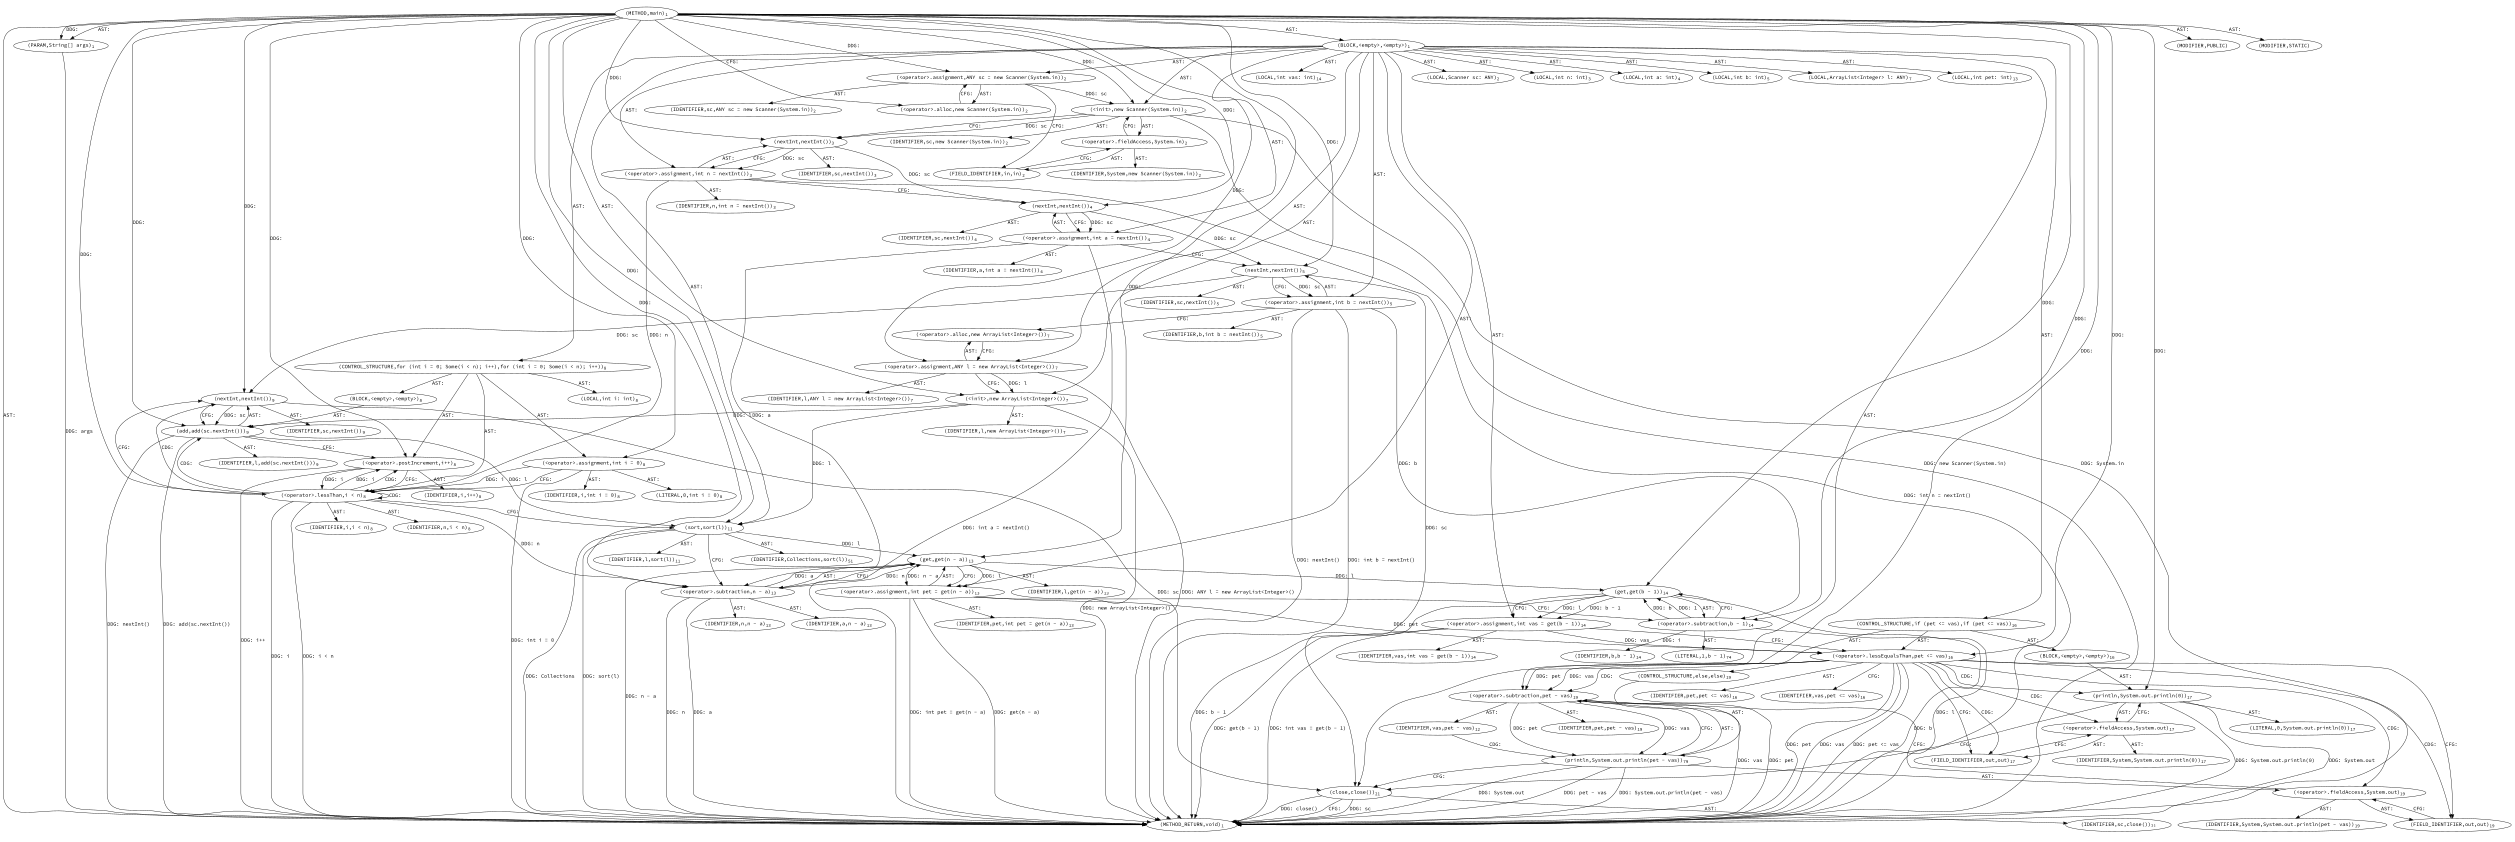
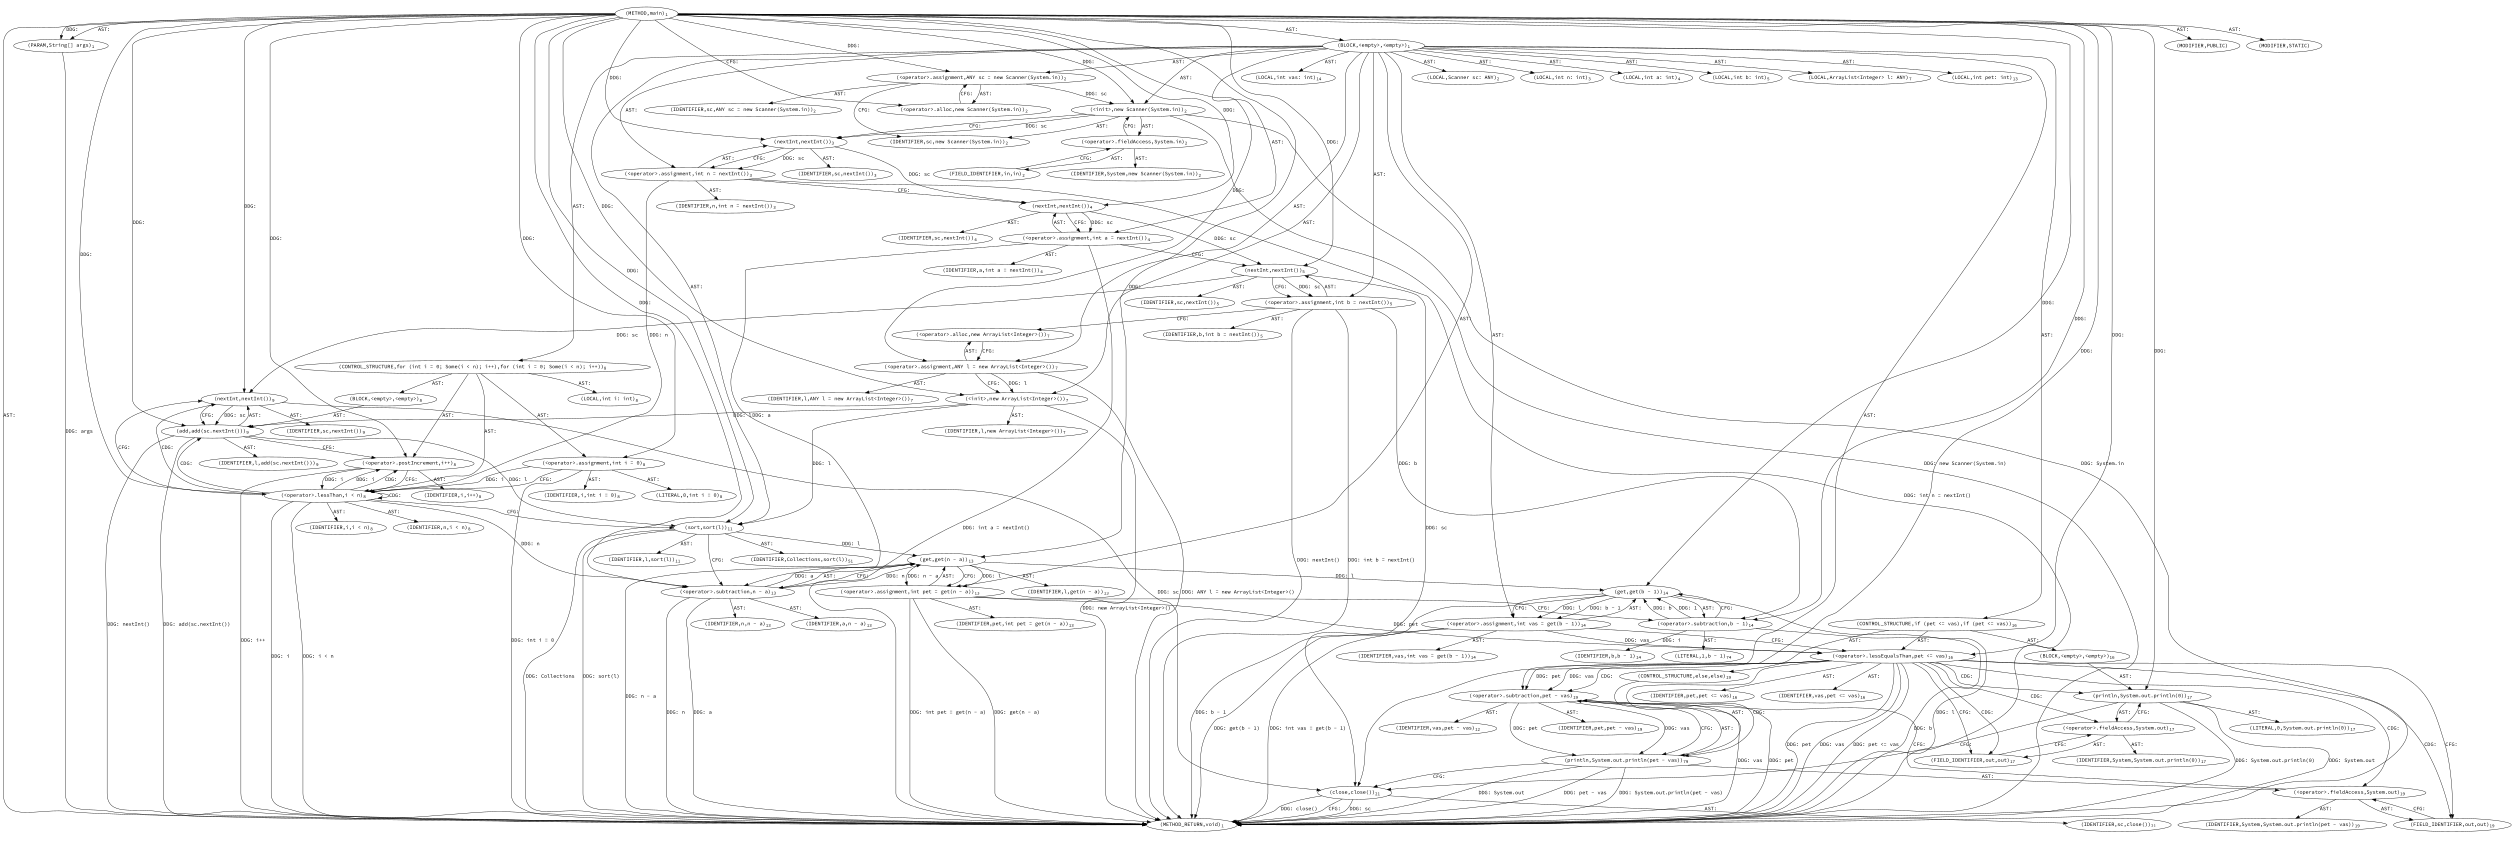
edge "(<operator>.assignment,ANY sc = new Scanner(System.in))" -> "(FIELD_IDENTIFIER,in,in)": now "(<operator>.assignment,ANY sc = new Scanner(System.in))" -> "(IDENTIFIER,sc,new Scanner(System.in))"
edge "(METHOD,main)" -> "(<init>,new ArrayList<Integer>())": label "AST: " -> "DDG: "
edge "(<operator>.assignment,int vas = get(b - 1))" -> "(get,get(b - 1))": added, label "AST:"
edge "(<operator>.lessEqualsThan,pet <= vas)" -> "(IDENTIFIER,vas,pet <= vas)": label "CFG: " -> "AST: "
edge "(IDENTIFIER,vas,pet - vas)" -> "(println,System.out.println(pet - vas))": now "(<operator>.lessEqualsThan,pet <= vas)" -> "(println,System.out.println(pet - vas))"
